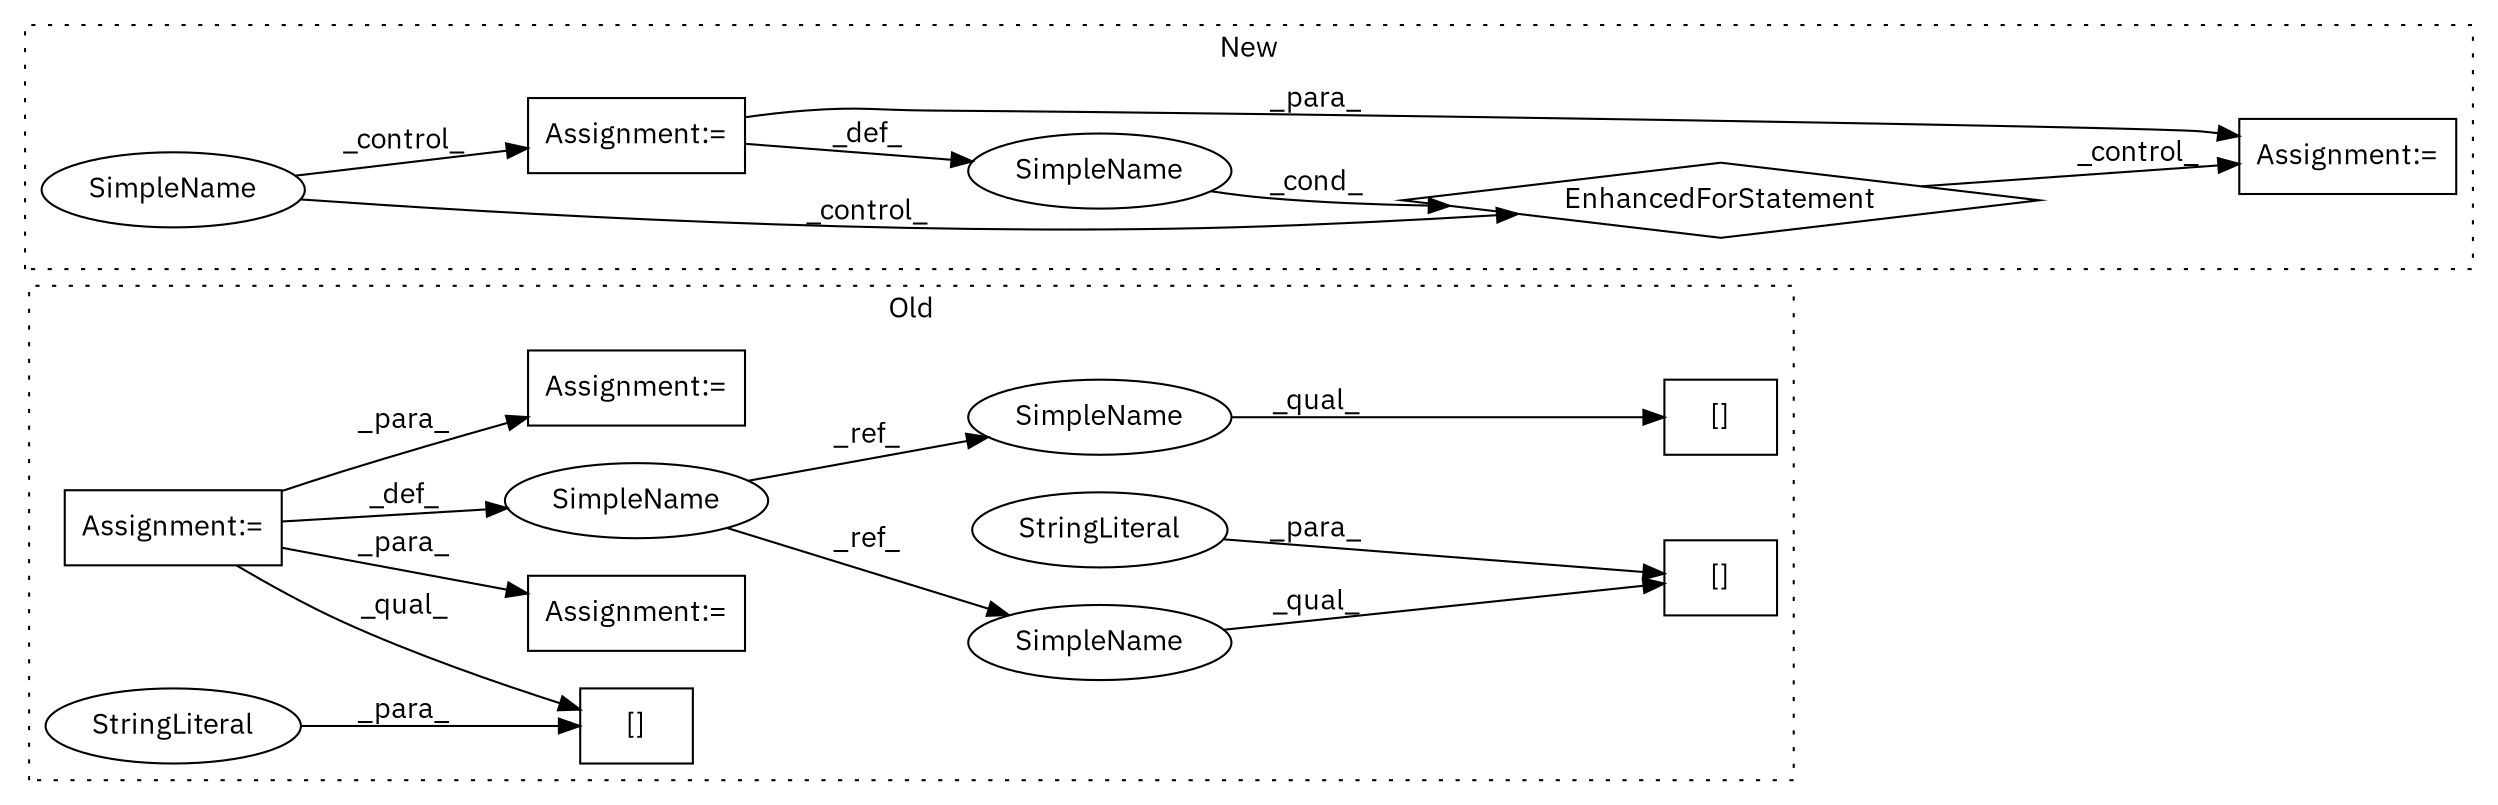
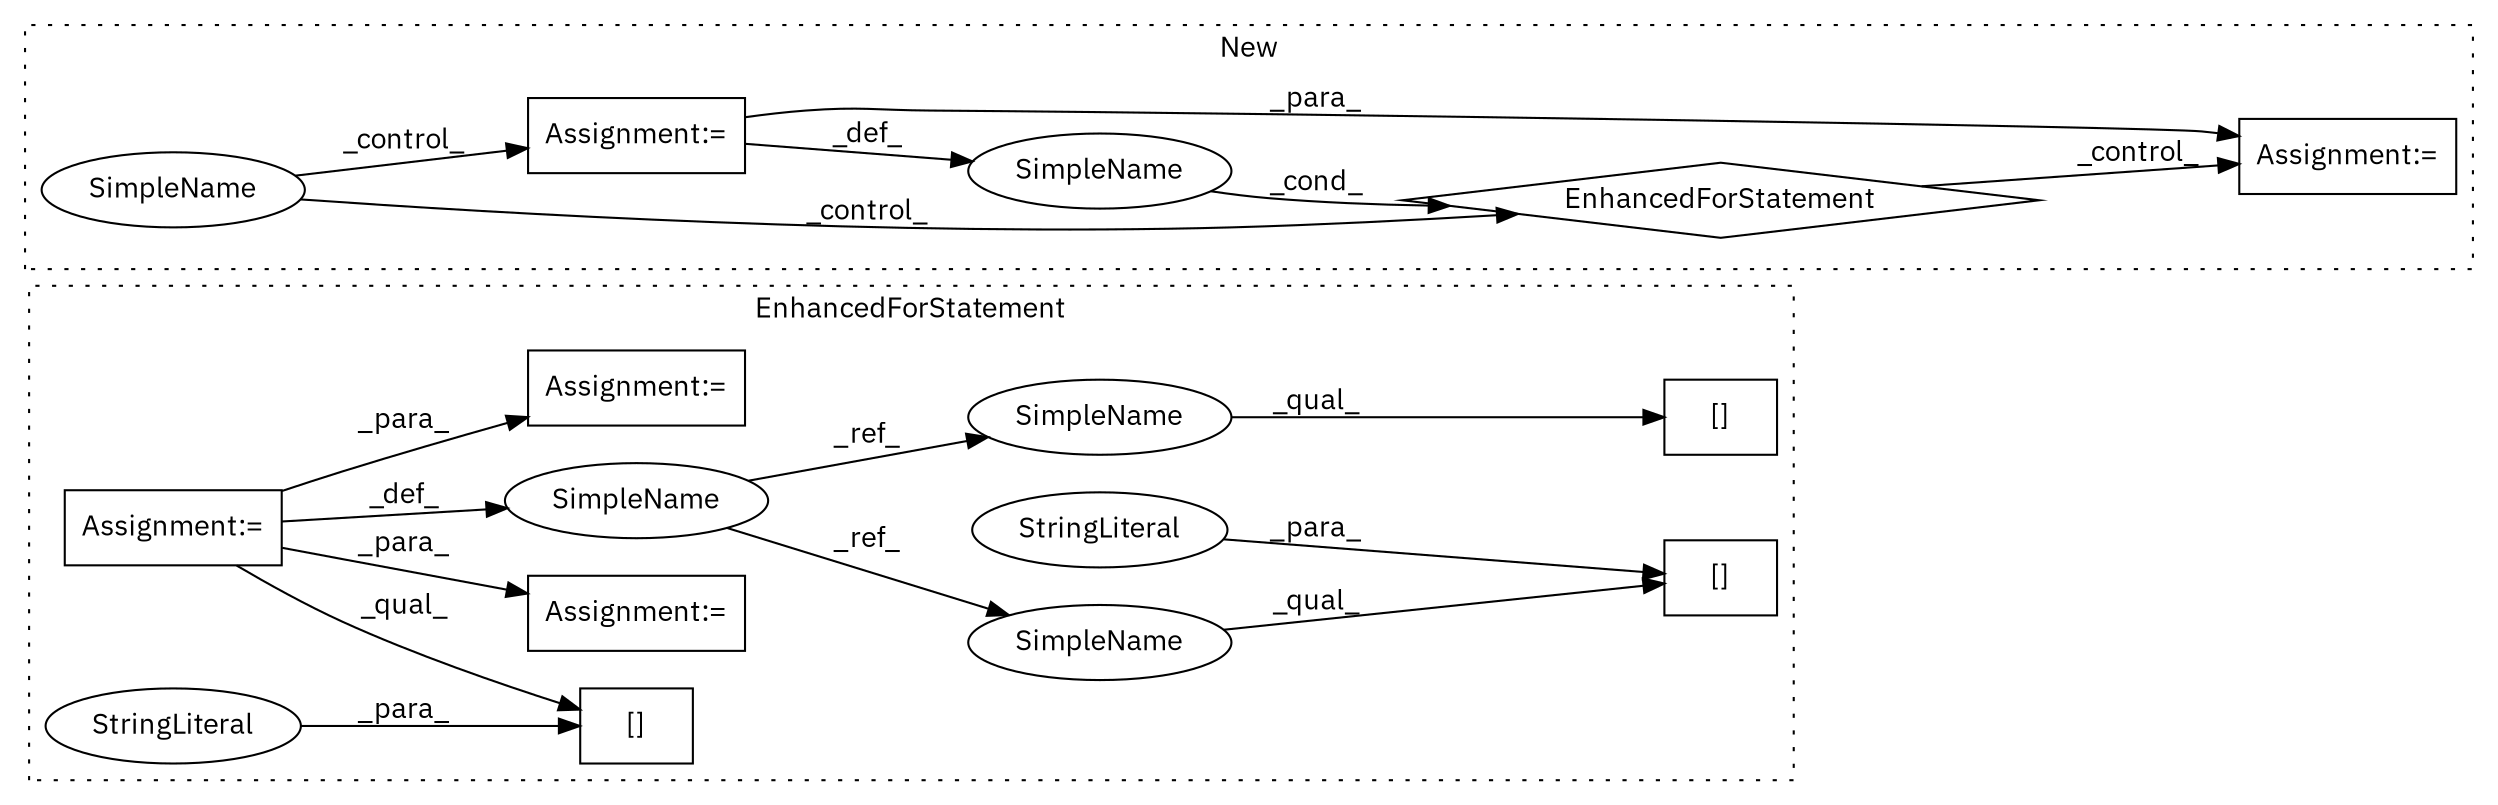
cluster "Old": label "Old" -> "EnhancedForStatement"
